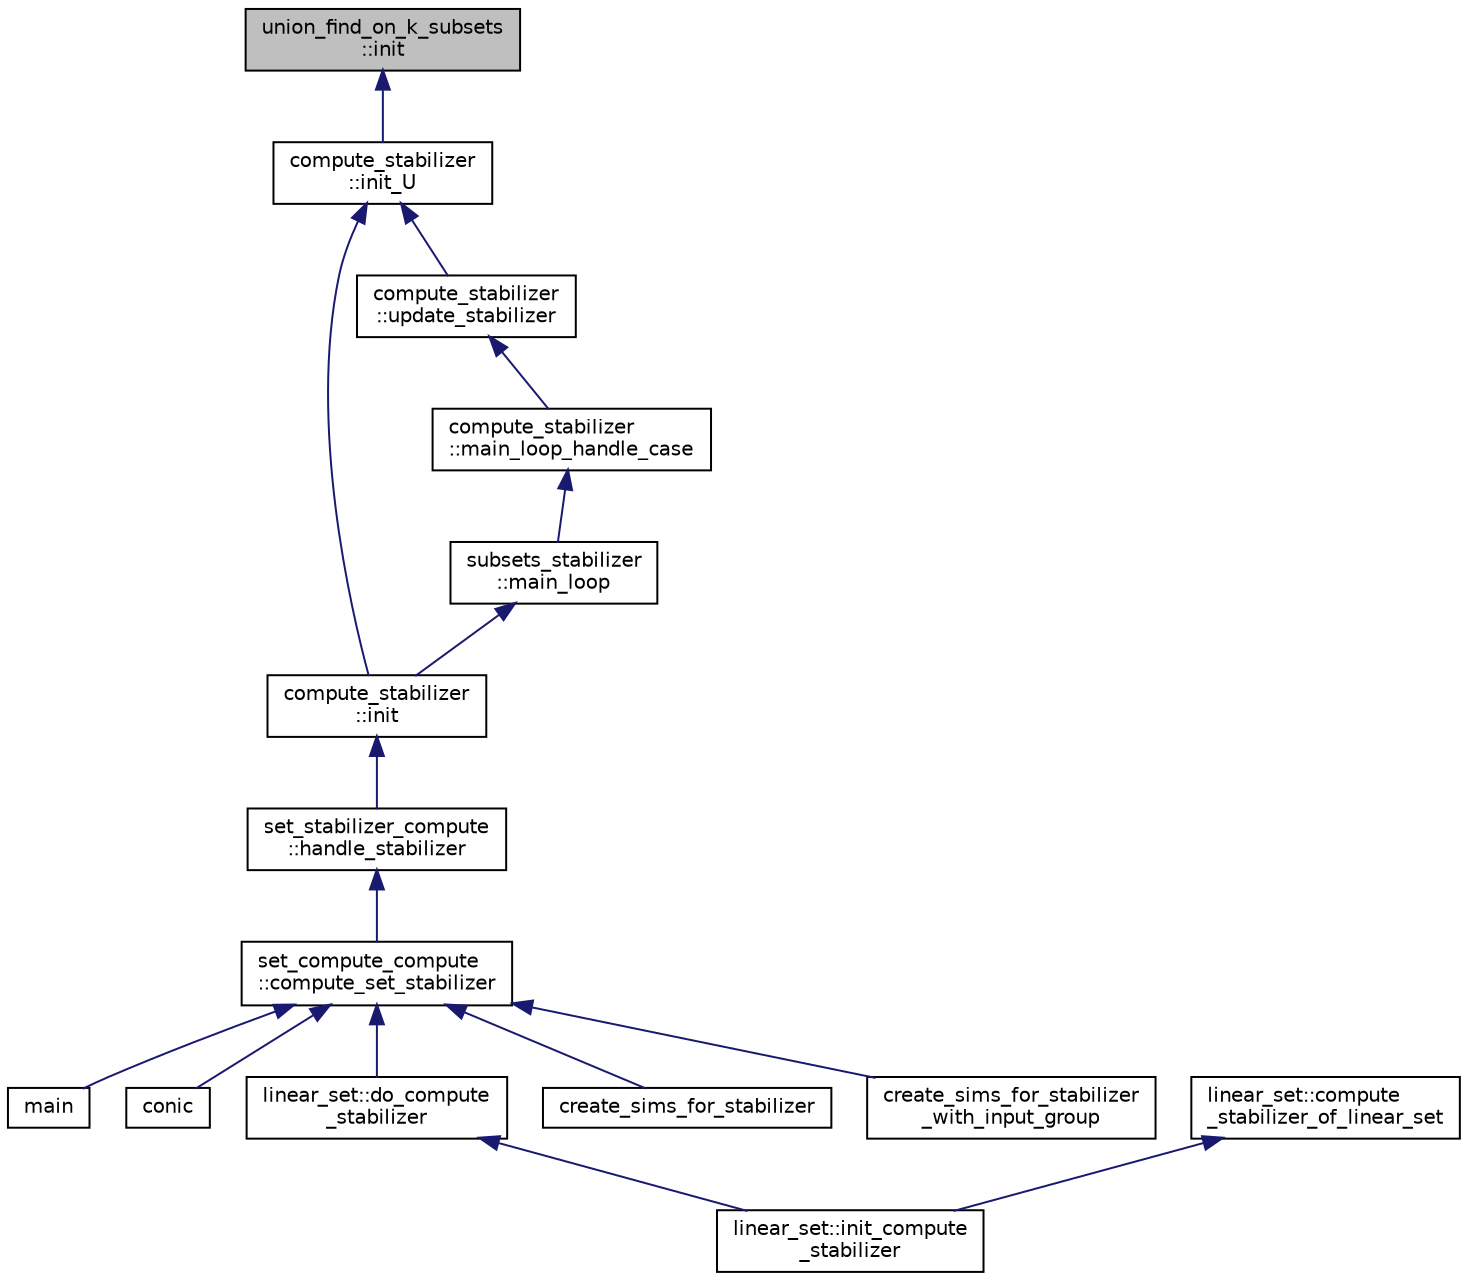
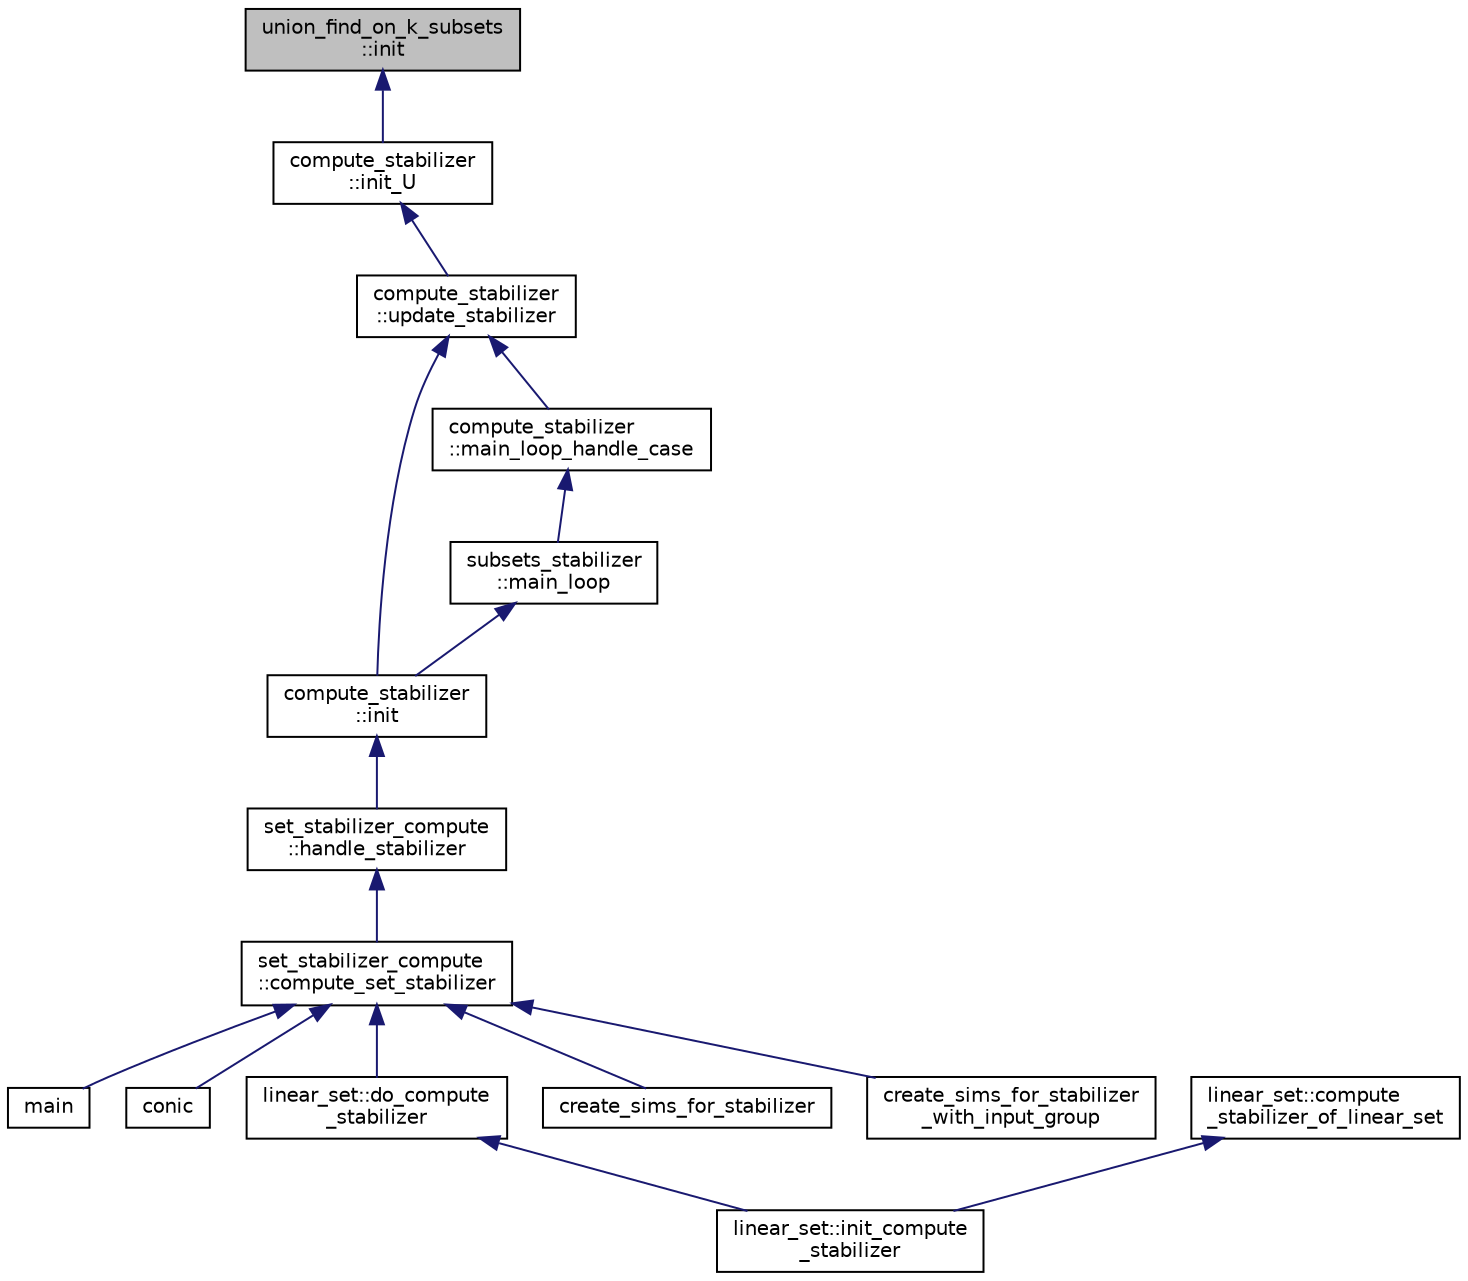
edge "compute_stabilizer ::init" -> "compute_stabilizer ::init_U": now "compute_stabilizer ::init" -> "compute_stabilizer ::update_stabilizer"
node "set_compute_compute ::compute_set_stabilizer": label "set_compute_compute ::compute_set_stabilizer" -> "set_stabilizer_compute ::compute_set_stabilizer"
